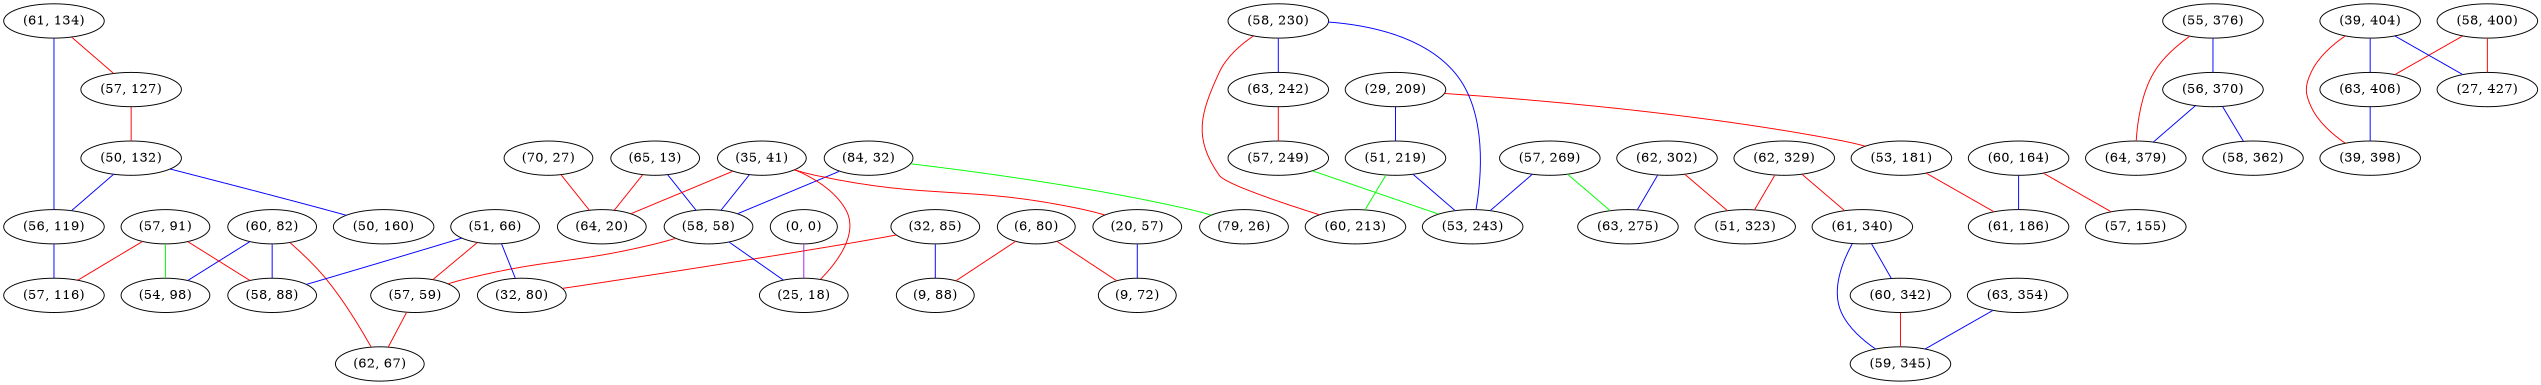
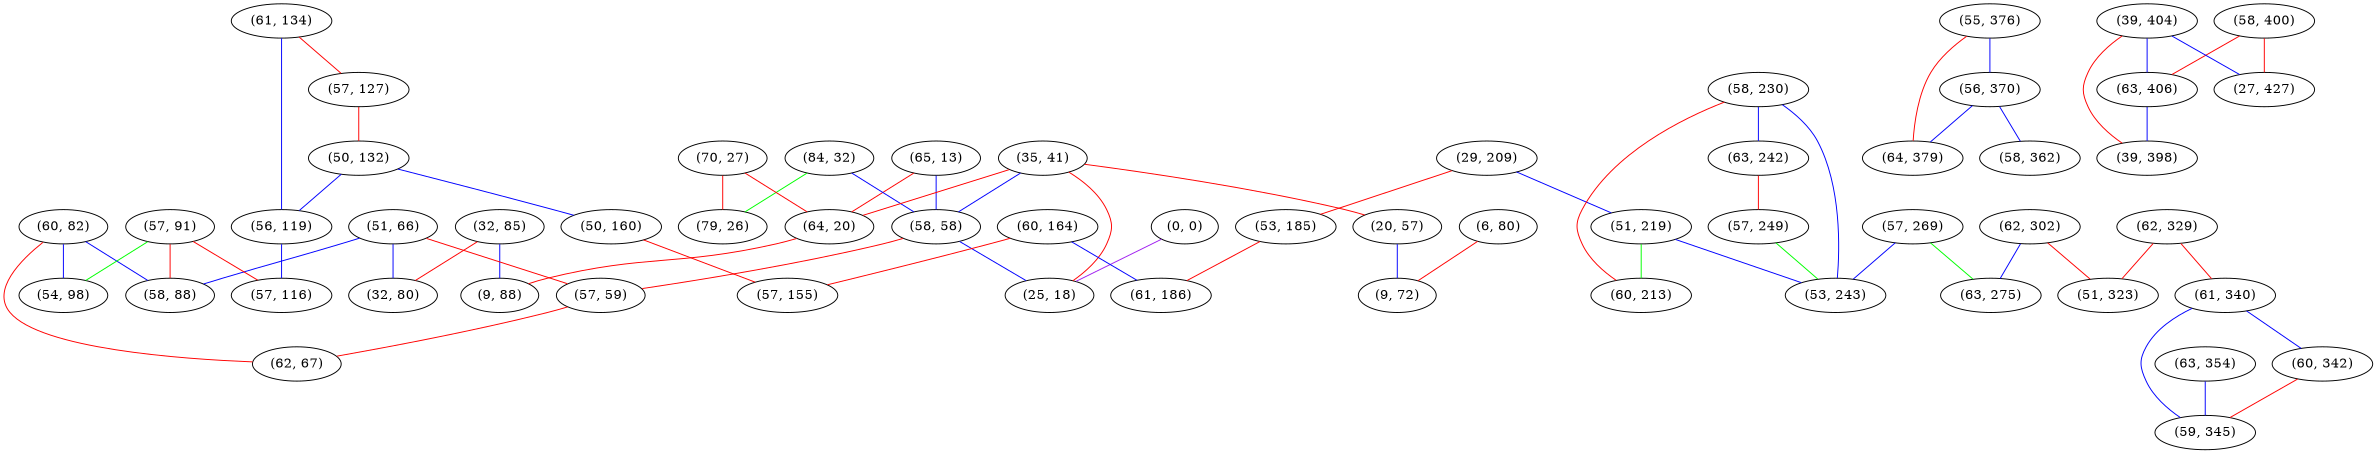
node "(53, 181)": label "(53, 181)" -> "(53, 185)"
edge "(70, 27)" -- "(79, 26)": added
edge "(6, 80)" -- "(9, 88)": now "(64, 20)" -- "(9, 88)"
edge "(50, 160)" -- "(57, 155)": added
